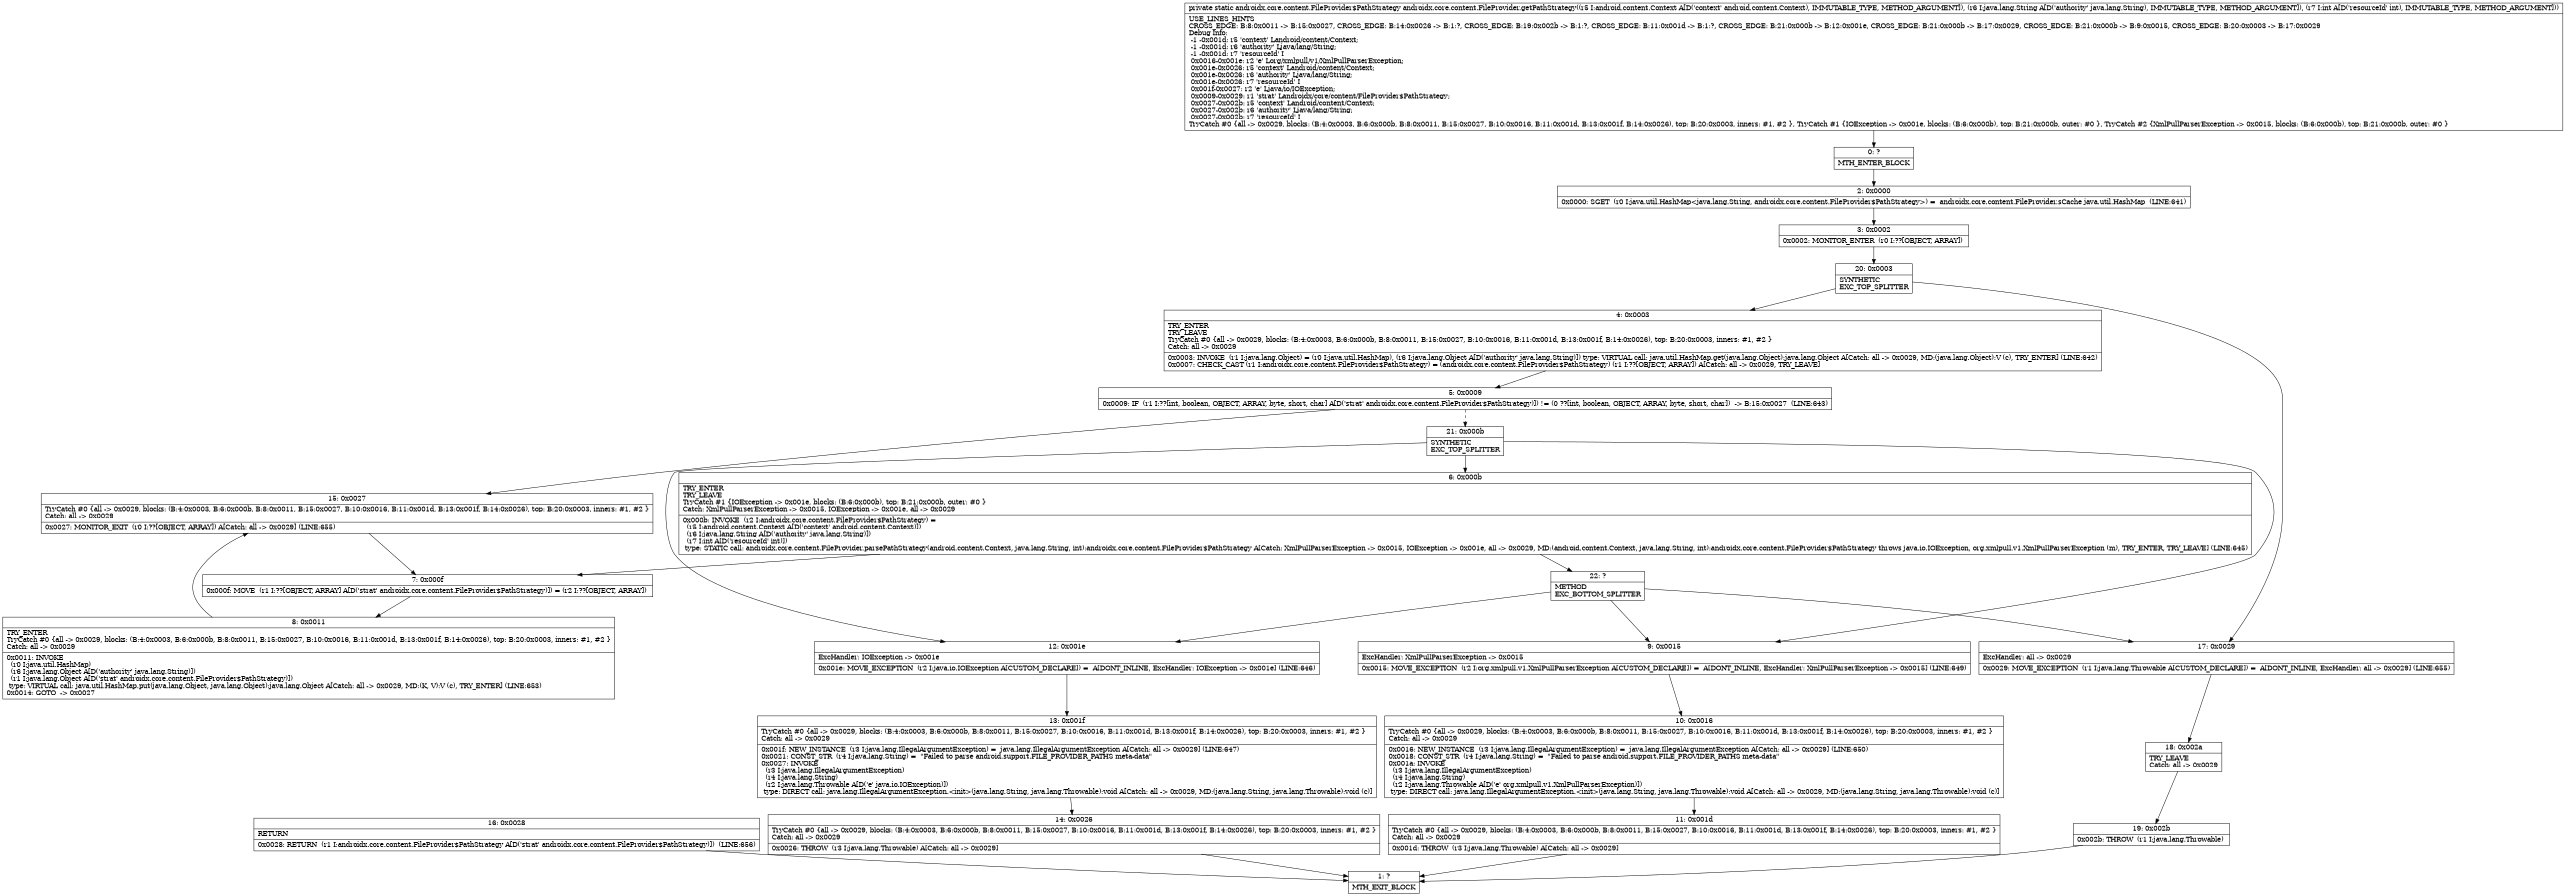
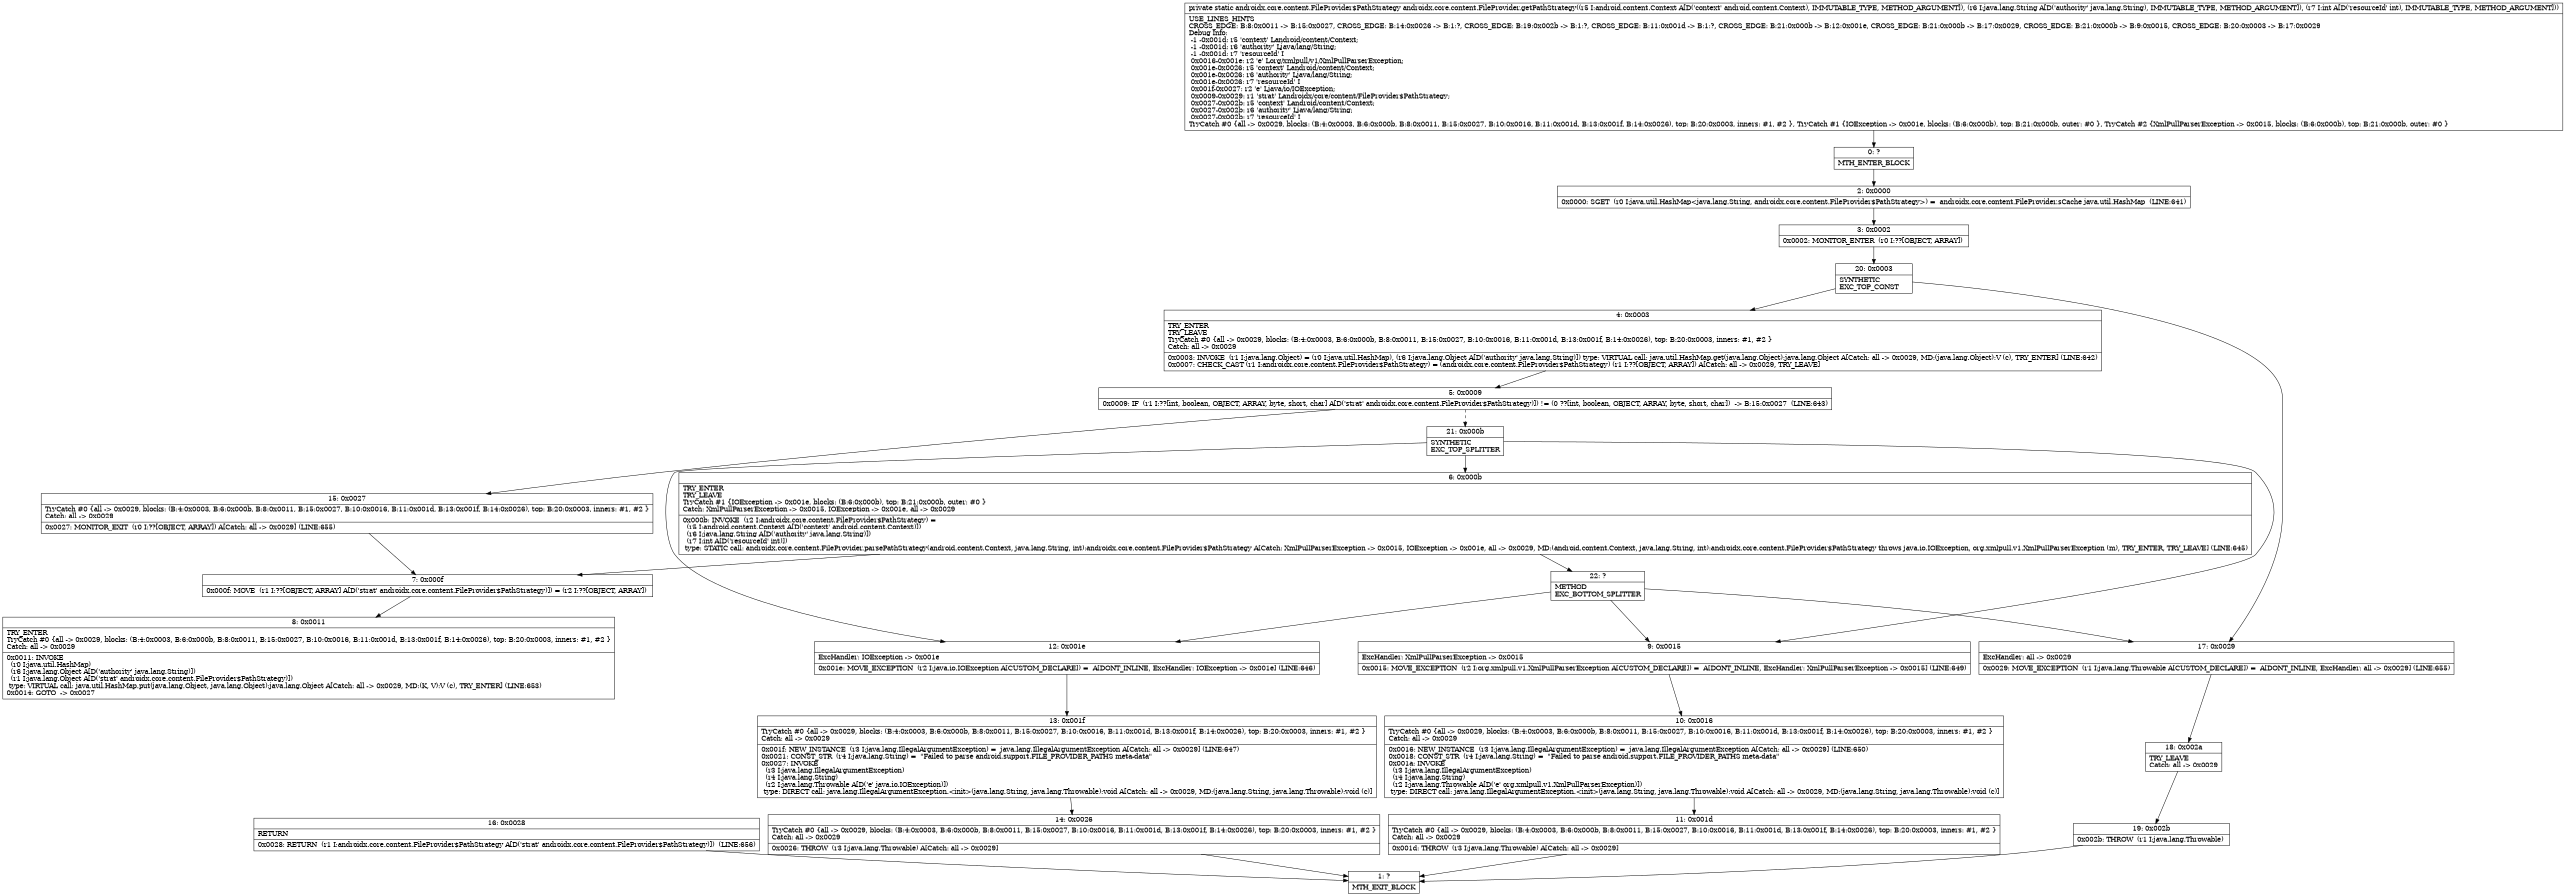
node "20: 0x0003": text "EXC_TOP_SPLITTER" -> "EXC_TOP_CONST"
edge "8: 0x0011" -> "15: 0x0027": removed
